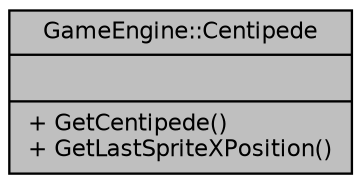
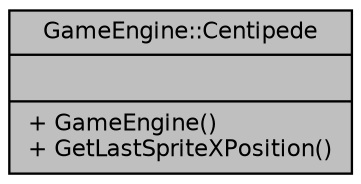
node "GameEngine::Centipede": text "+ GetCentipede()" -> "+ GameEngine()"
